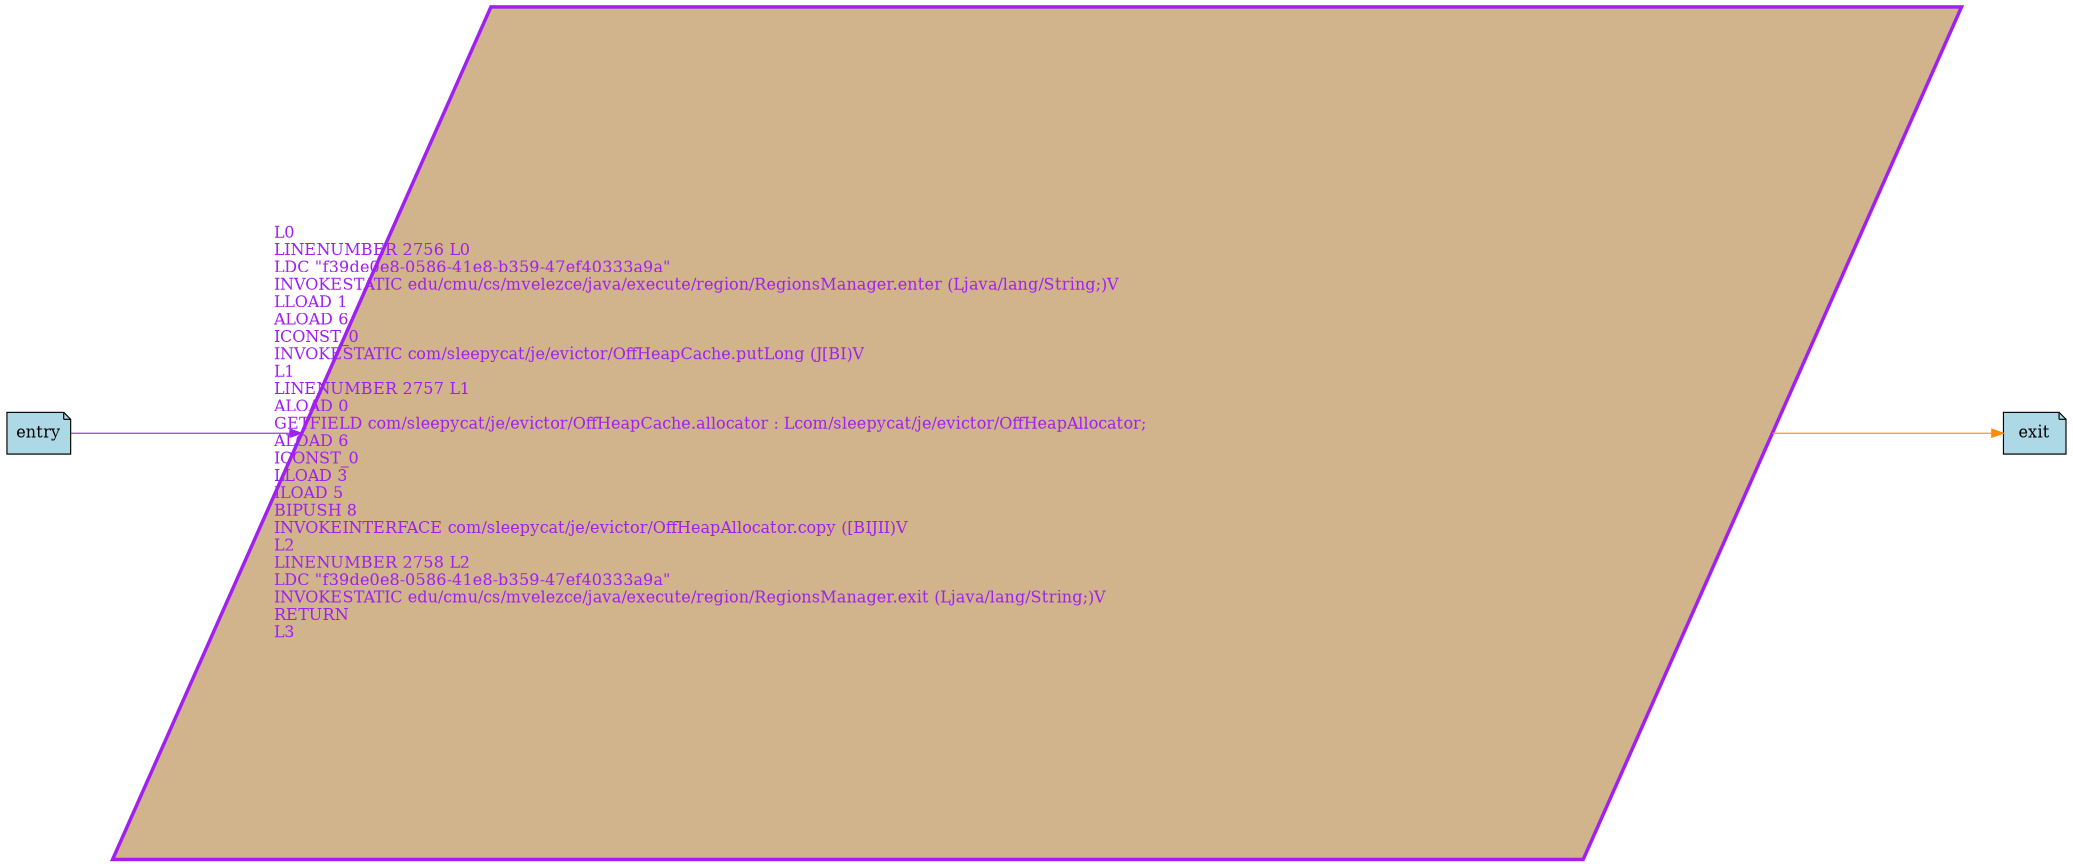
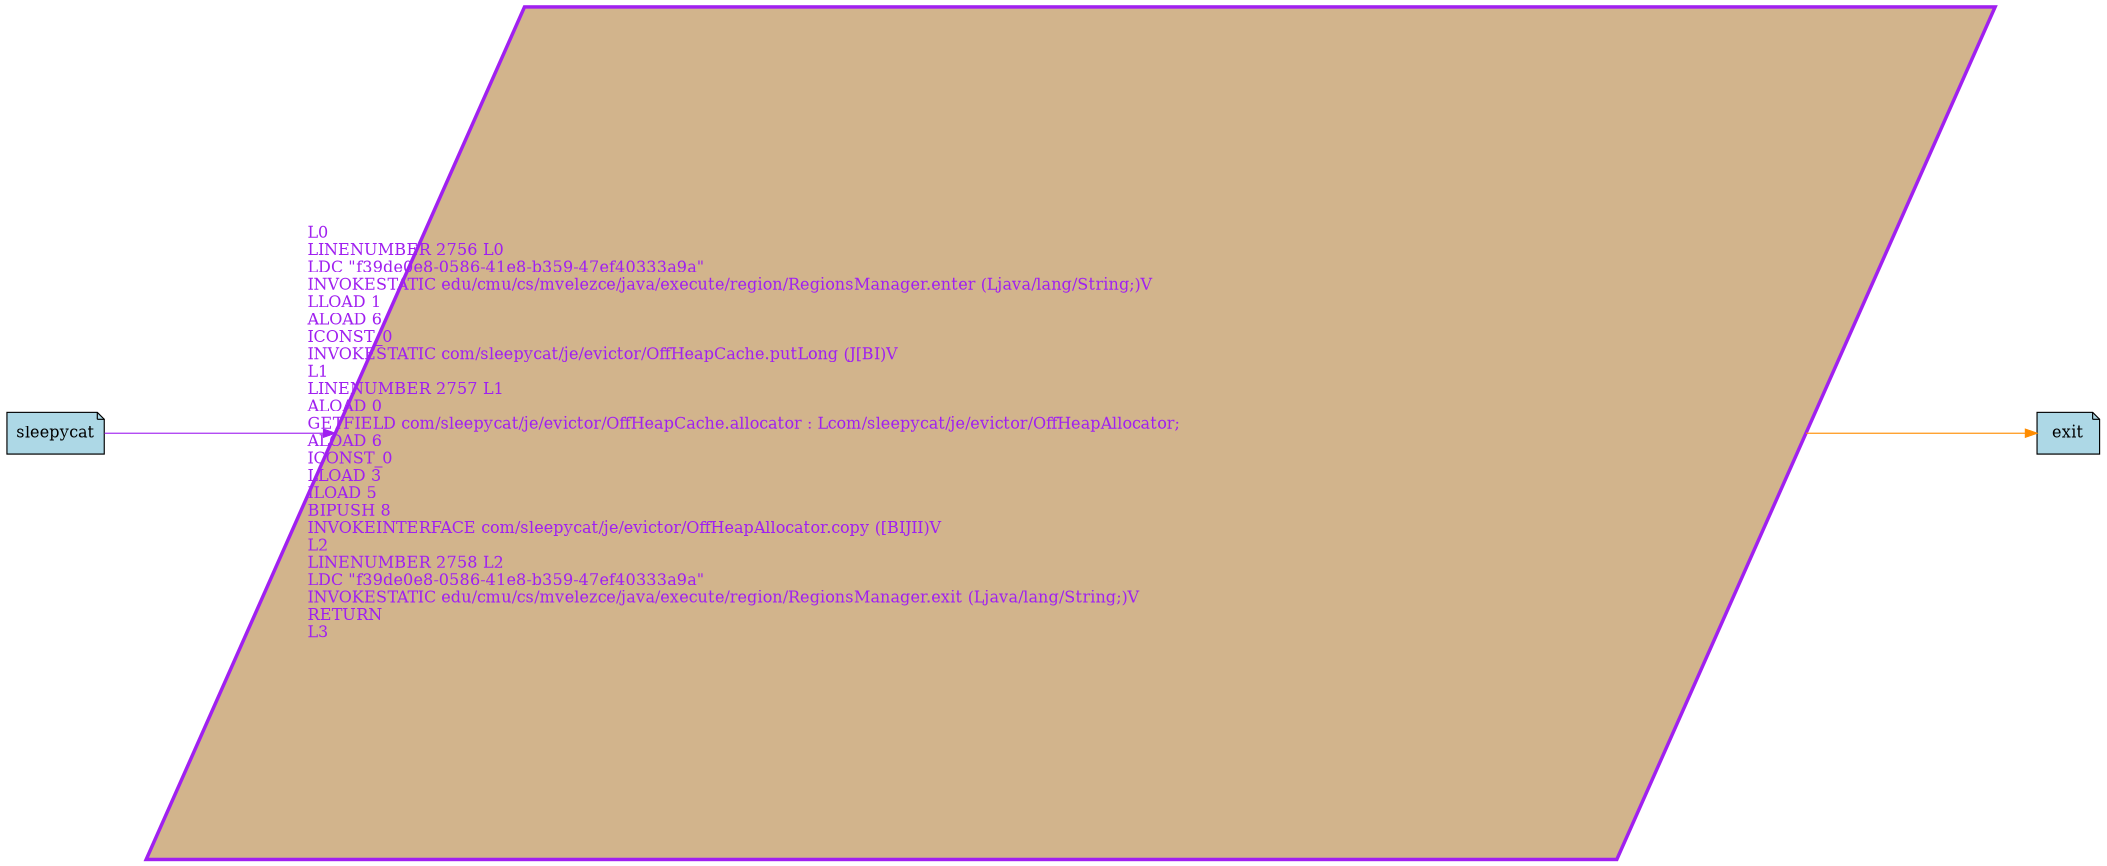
node "entry": label "entry" -> "sleepycat"
